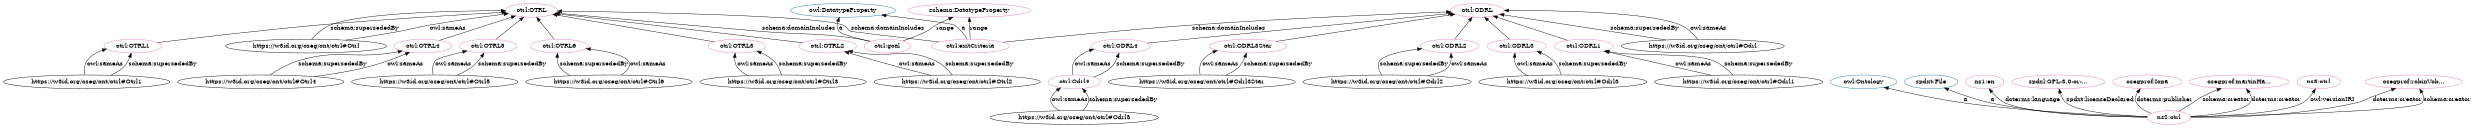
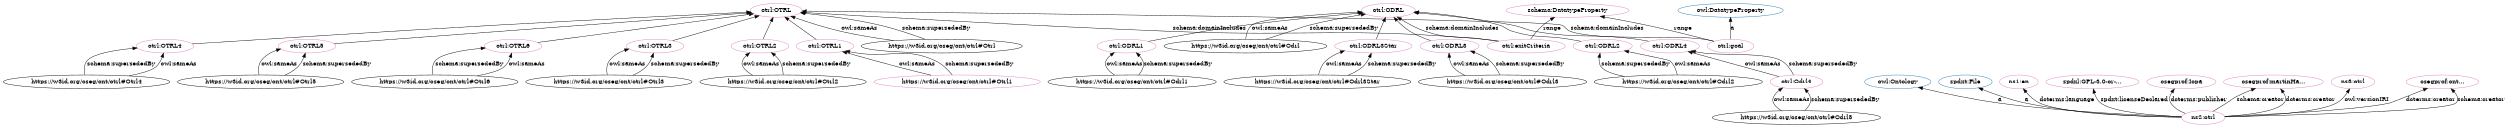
edge "otrl:exitCriteria" -> "owl:DatatypeProperty": removed, label "a"
node "https://w3id.org/oseg/ont/otrl#Otrl1": color black -> #e377c2
node "osegprof:robinVob...": label "osegprof:robinVob..." -> "osegprof:ont..."
